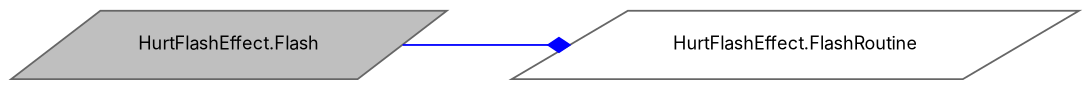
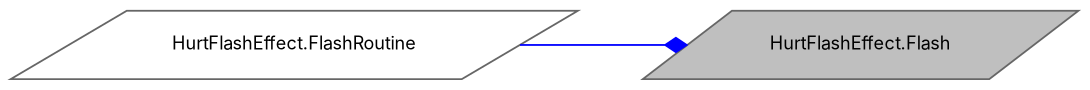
edge "HurtFlashEffect.Flash" -> "HurtFlashEffect.FlashRoutine": reversed
